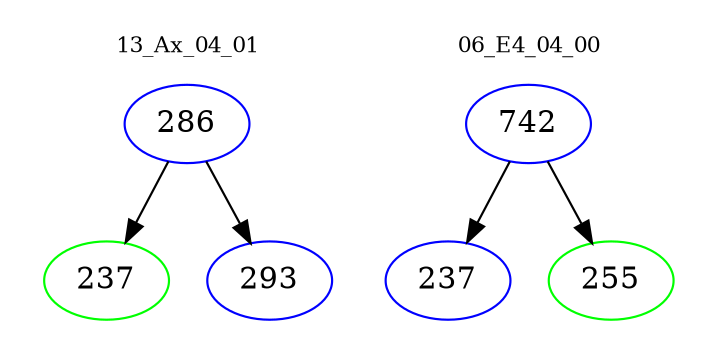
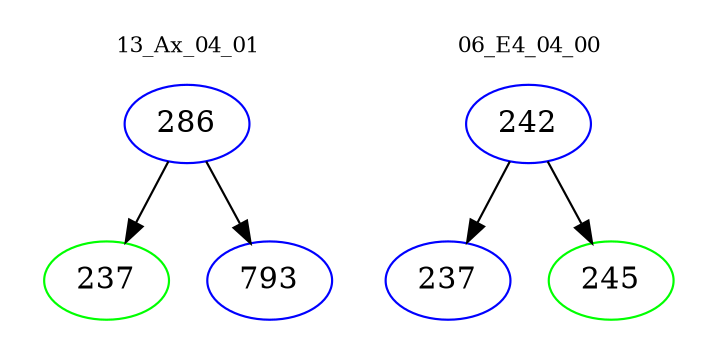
node "742": label "742" -> "242"
node "293": label "293" -> "793"
node "255": label "255" -> "245"
